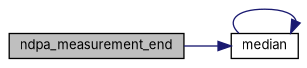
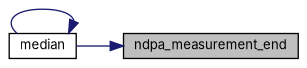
edge "ndpa_measurement_end" -> "median": reversed
